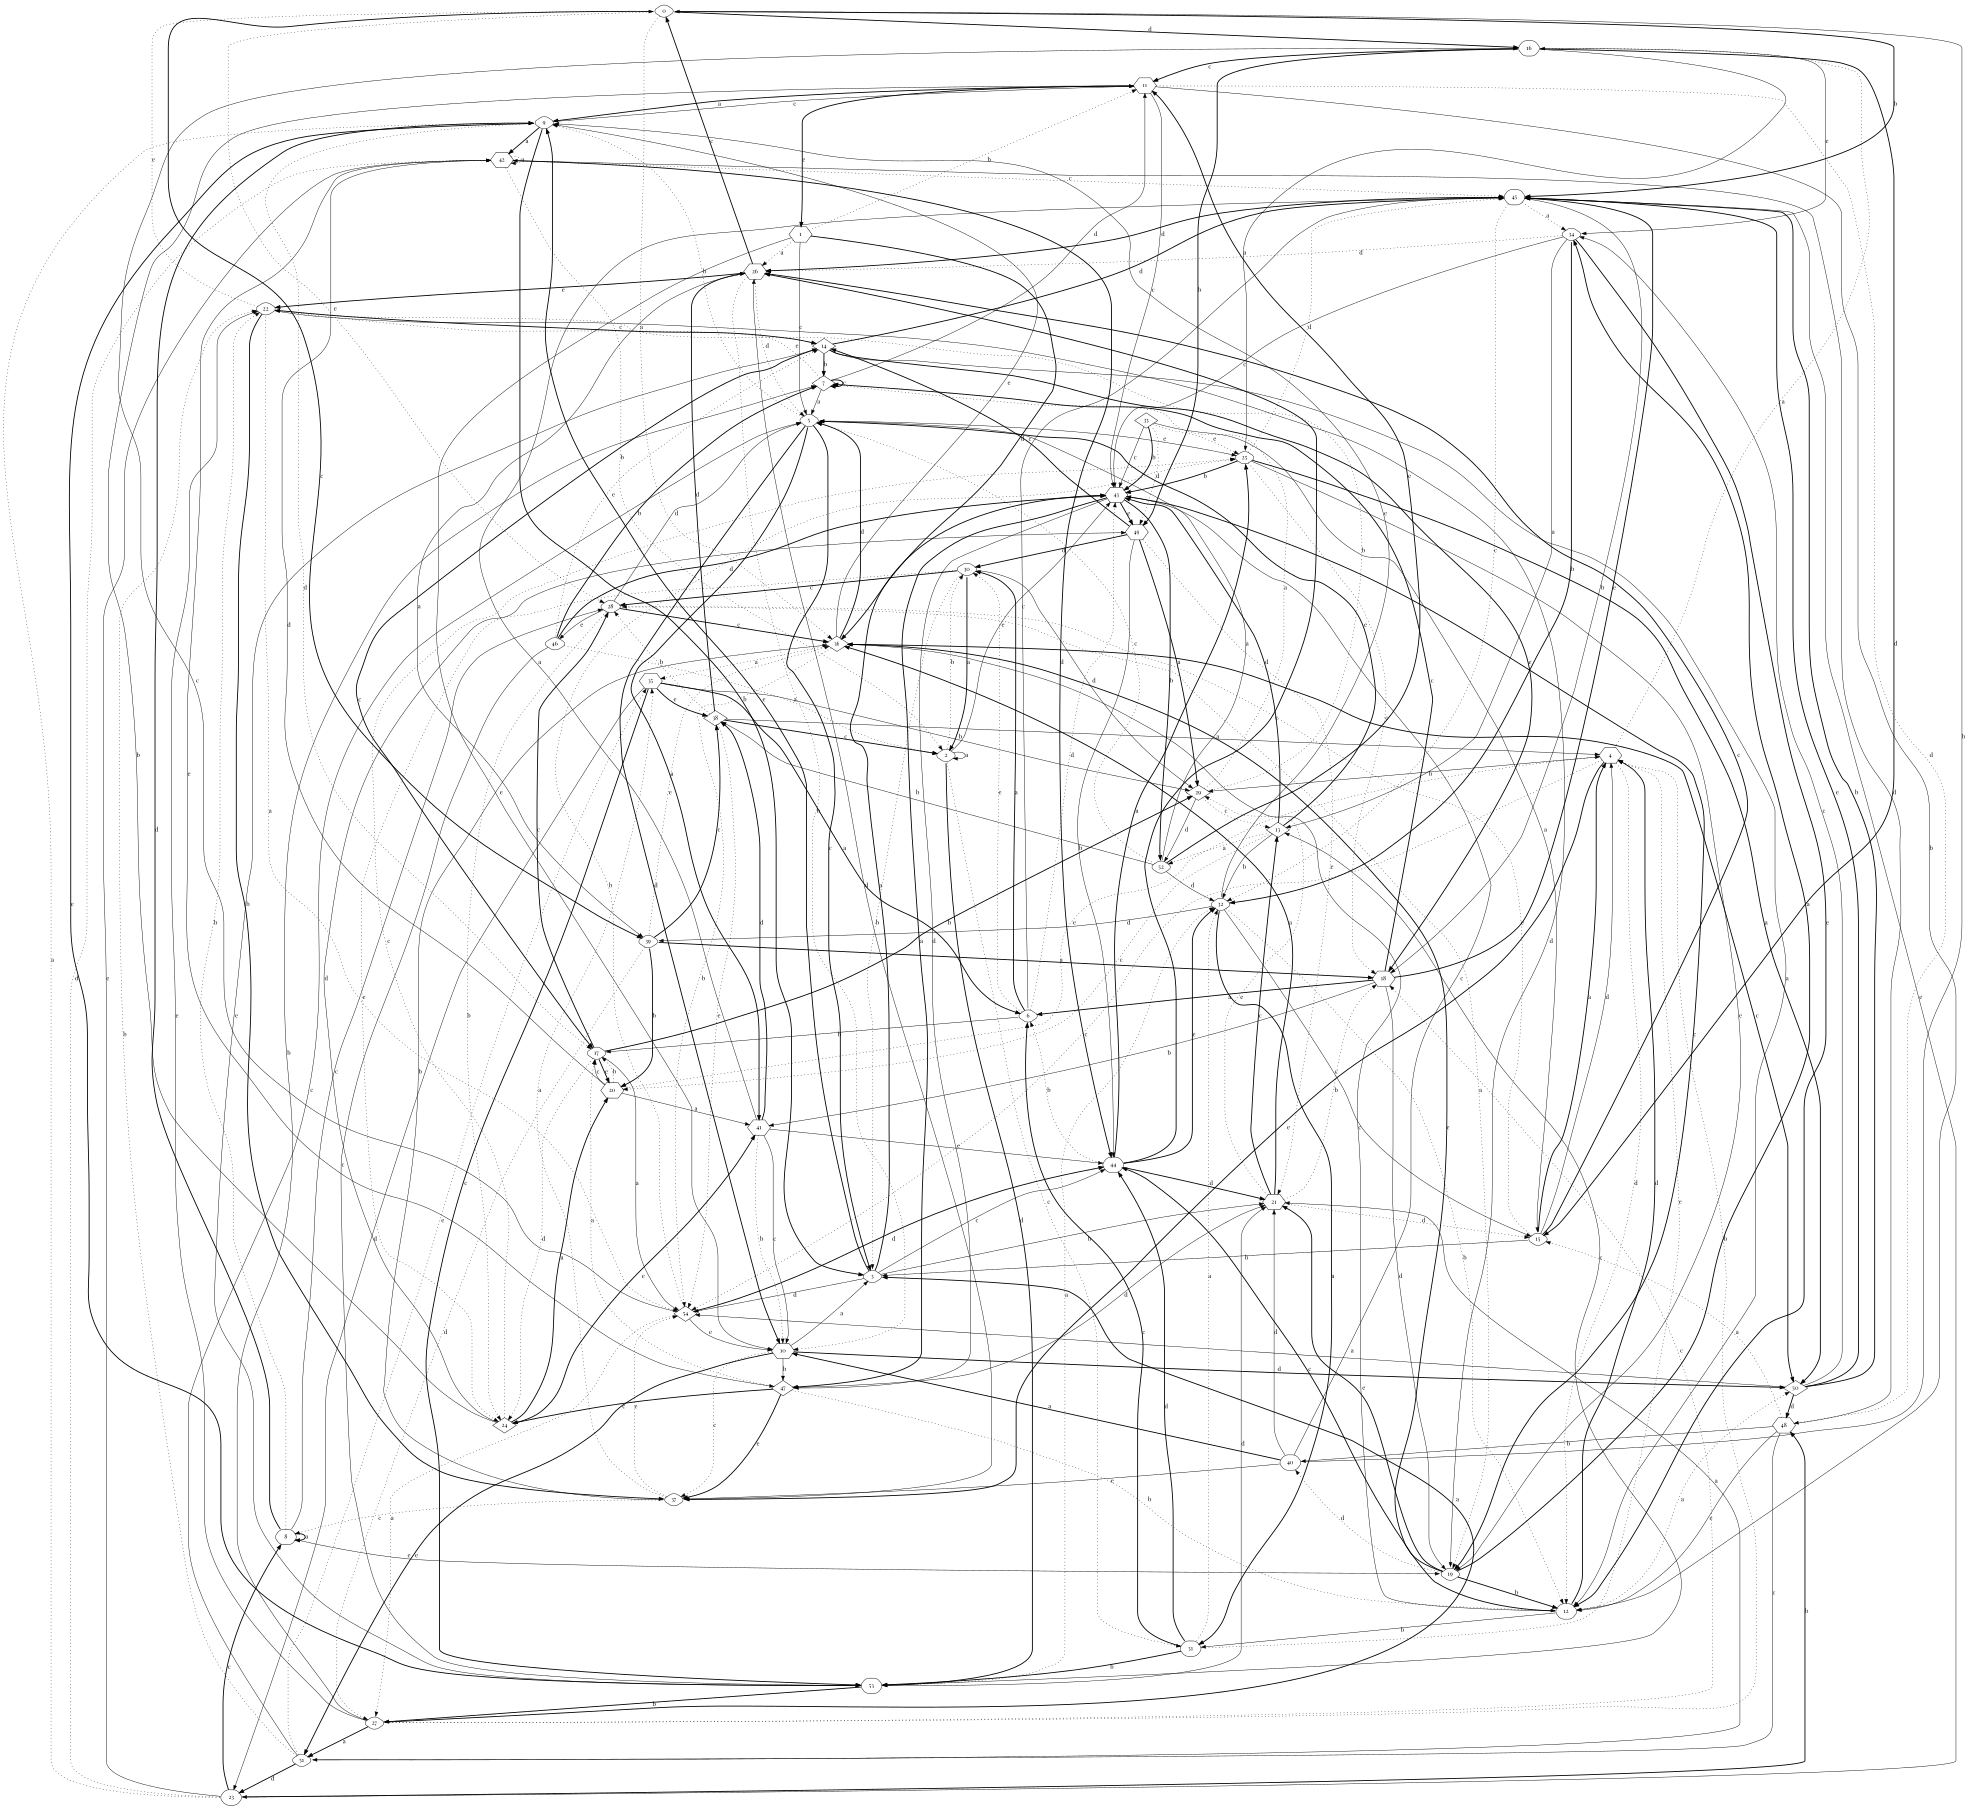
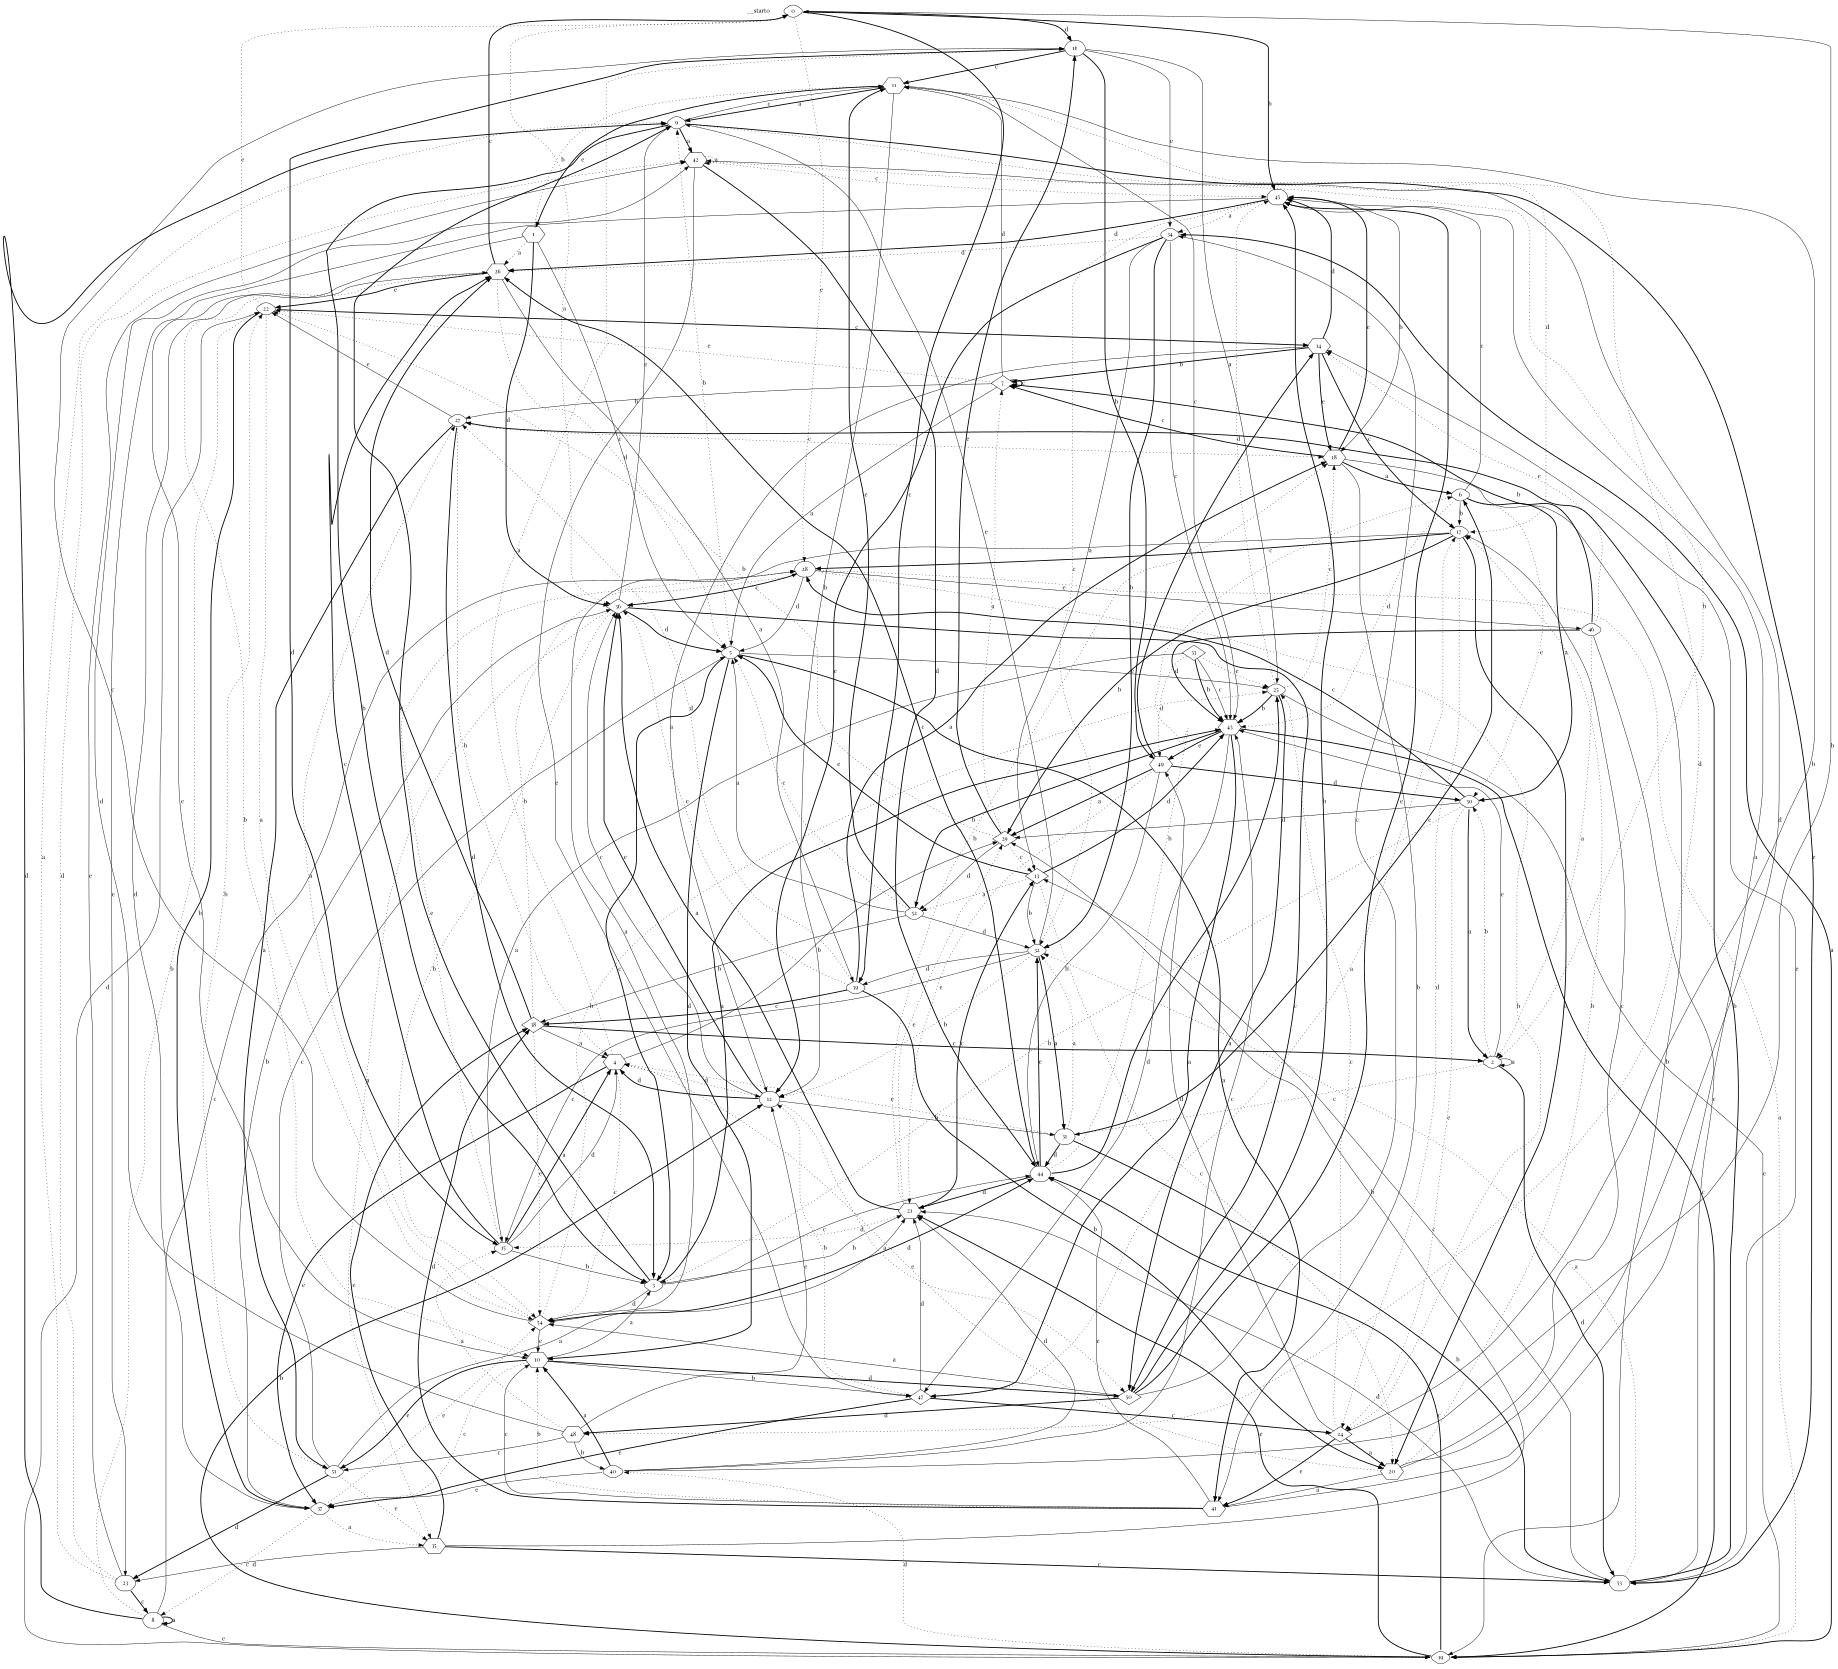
node "__start0": added
node "14": shape diamond -> hexagon
edge "29" -> "16": added, label "e"
node "28": shape diamond -> hexagon
edge "35" -> "6": removed, label "a"
edge "27" -> "7": reversed
edge "18" -> "19": label "d" -> "b"
node "40": shape hexagon -> diamond
edge "27" -> "3": label "a" -> "d"
edge "23" -> "48": removed, label "b"
